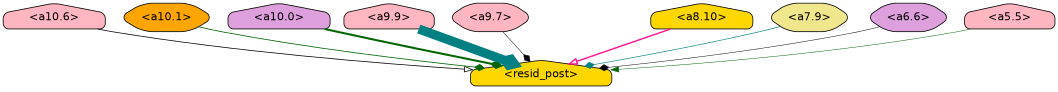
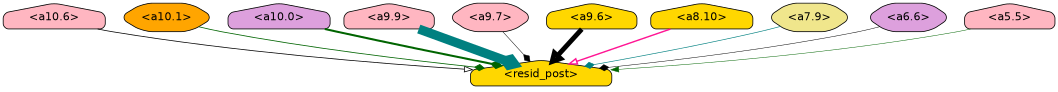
node "<a9.6>": added
